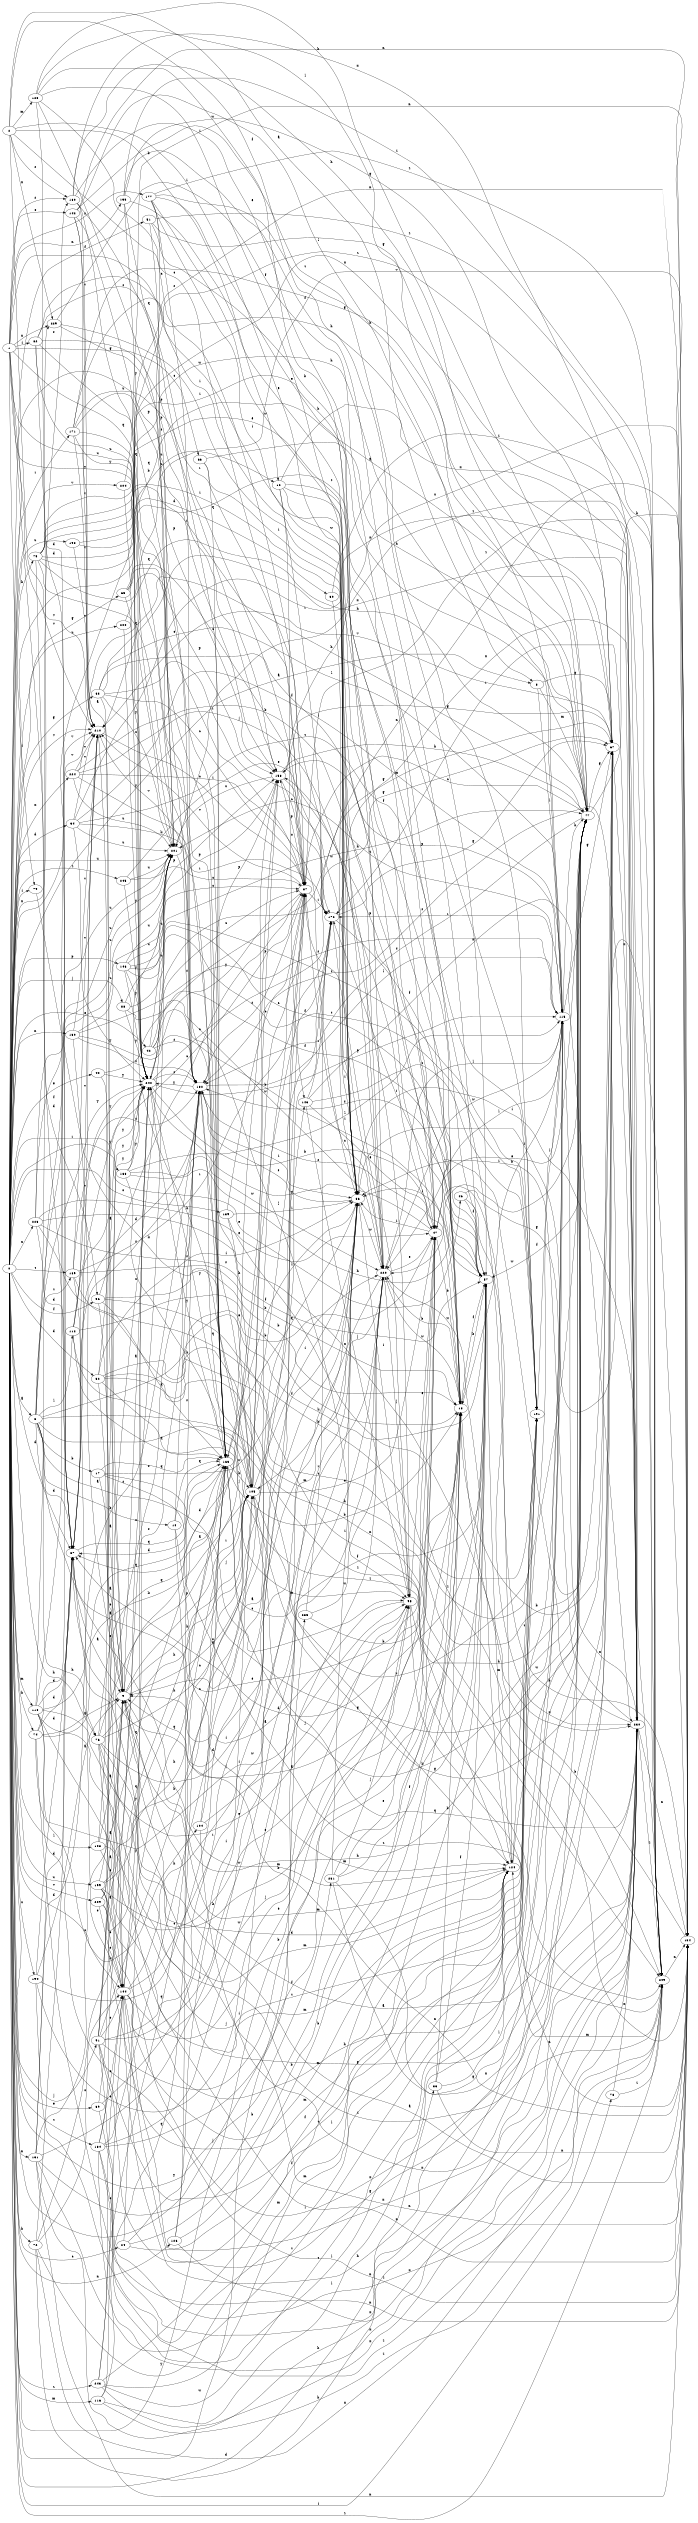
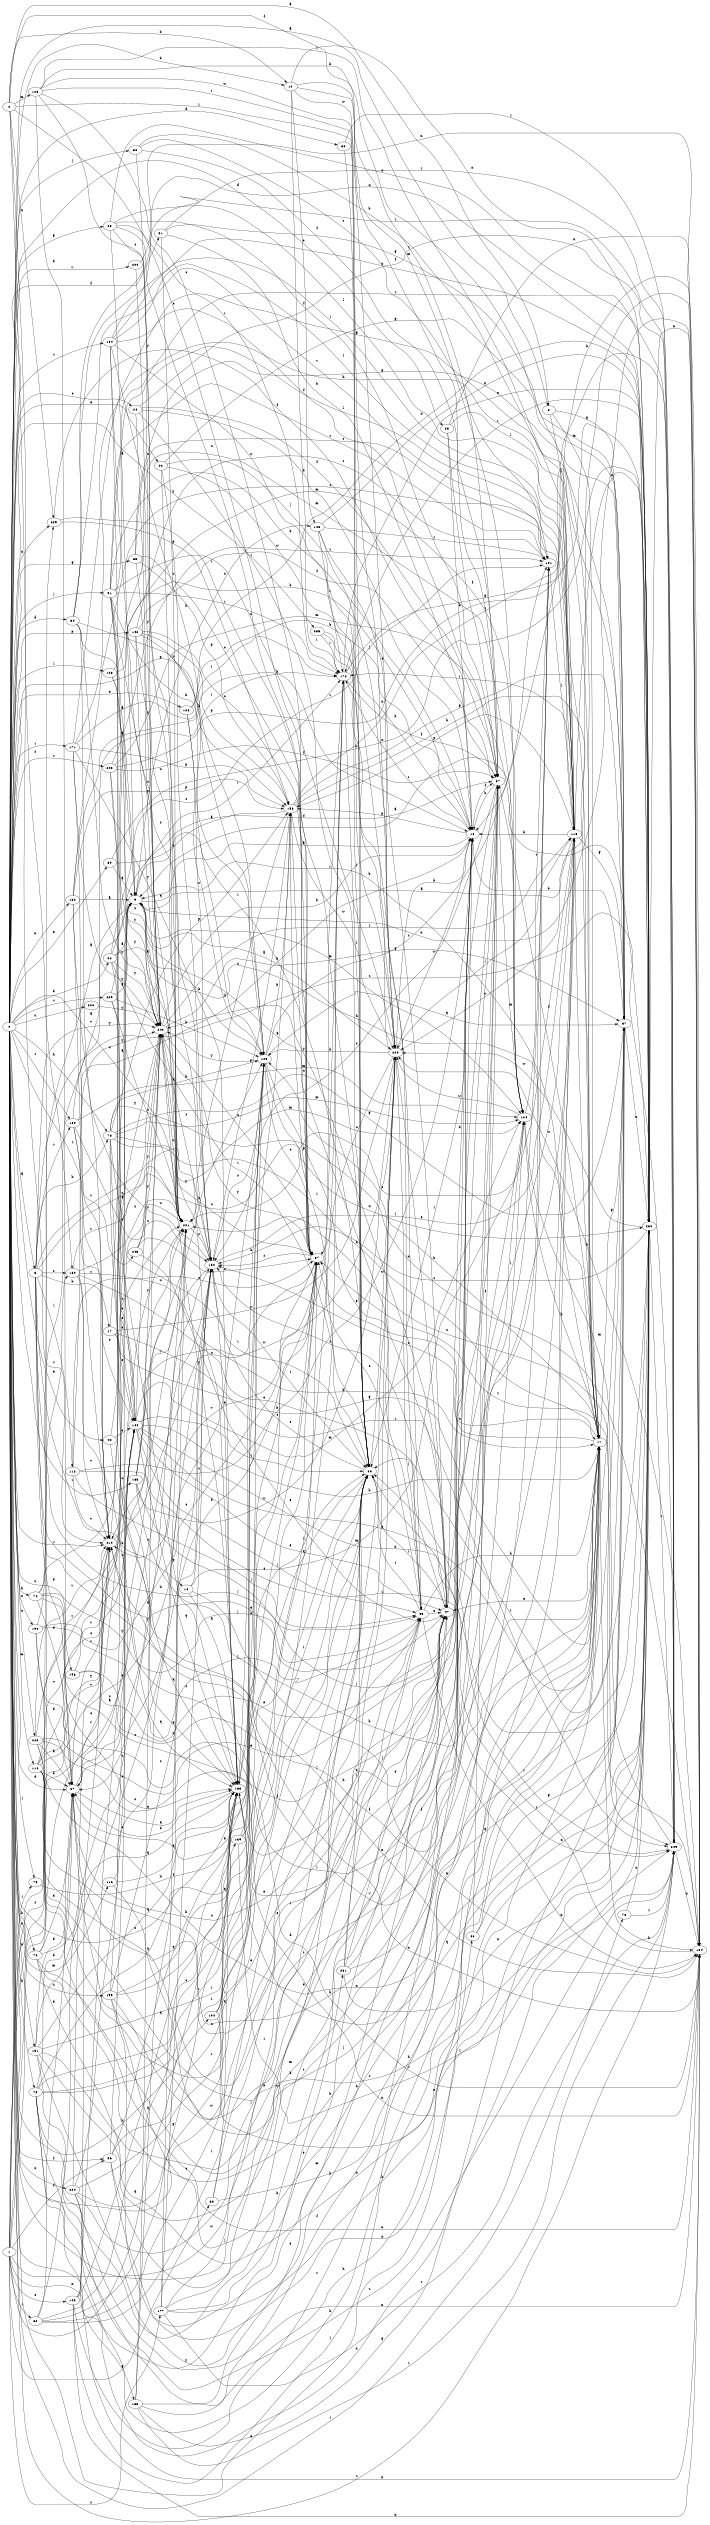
edge "200" -> "77": now "76" -> "77"
edge "116" -> "249": now "24" -> "249"
